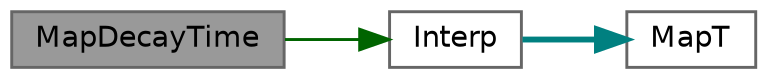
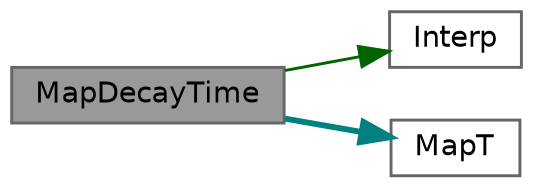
edge "Interp" -> "MapT": now "MapDecayTime" -> "MapT"
